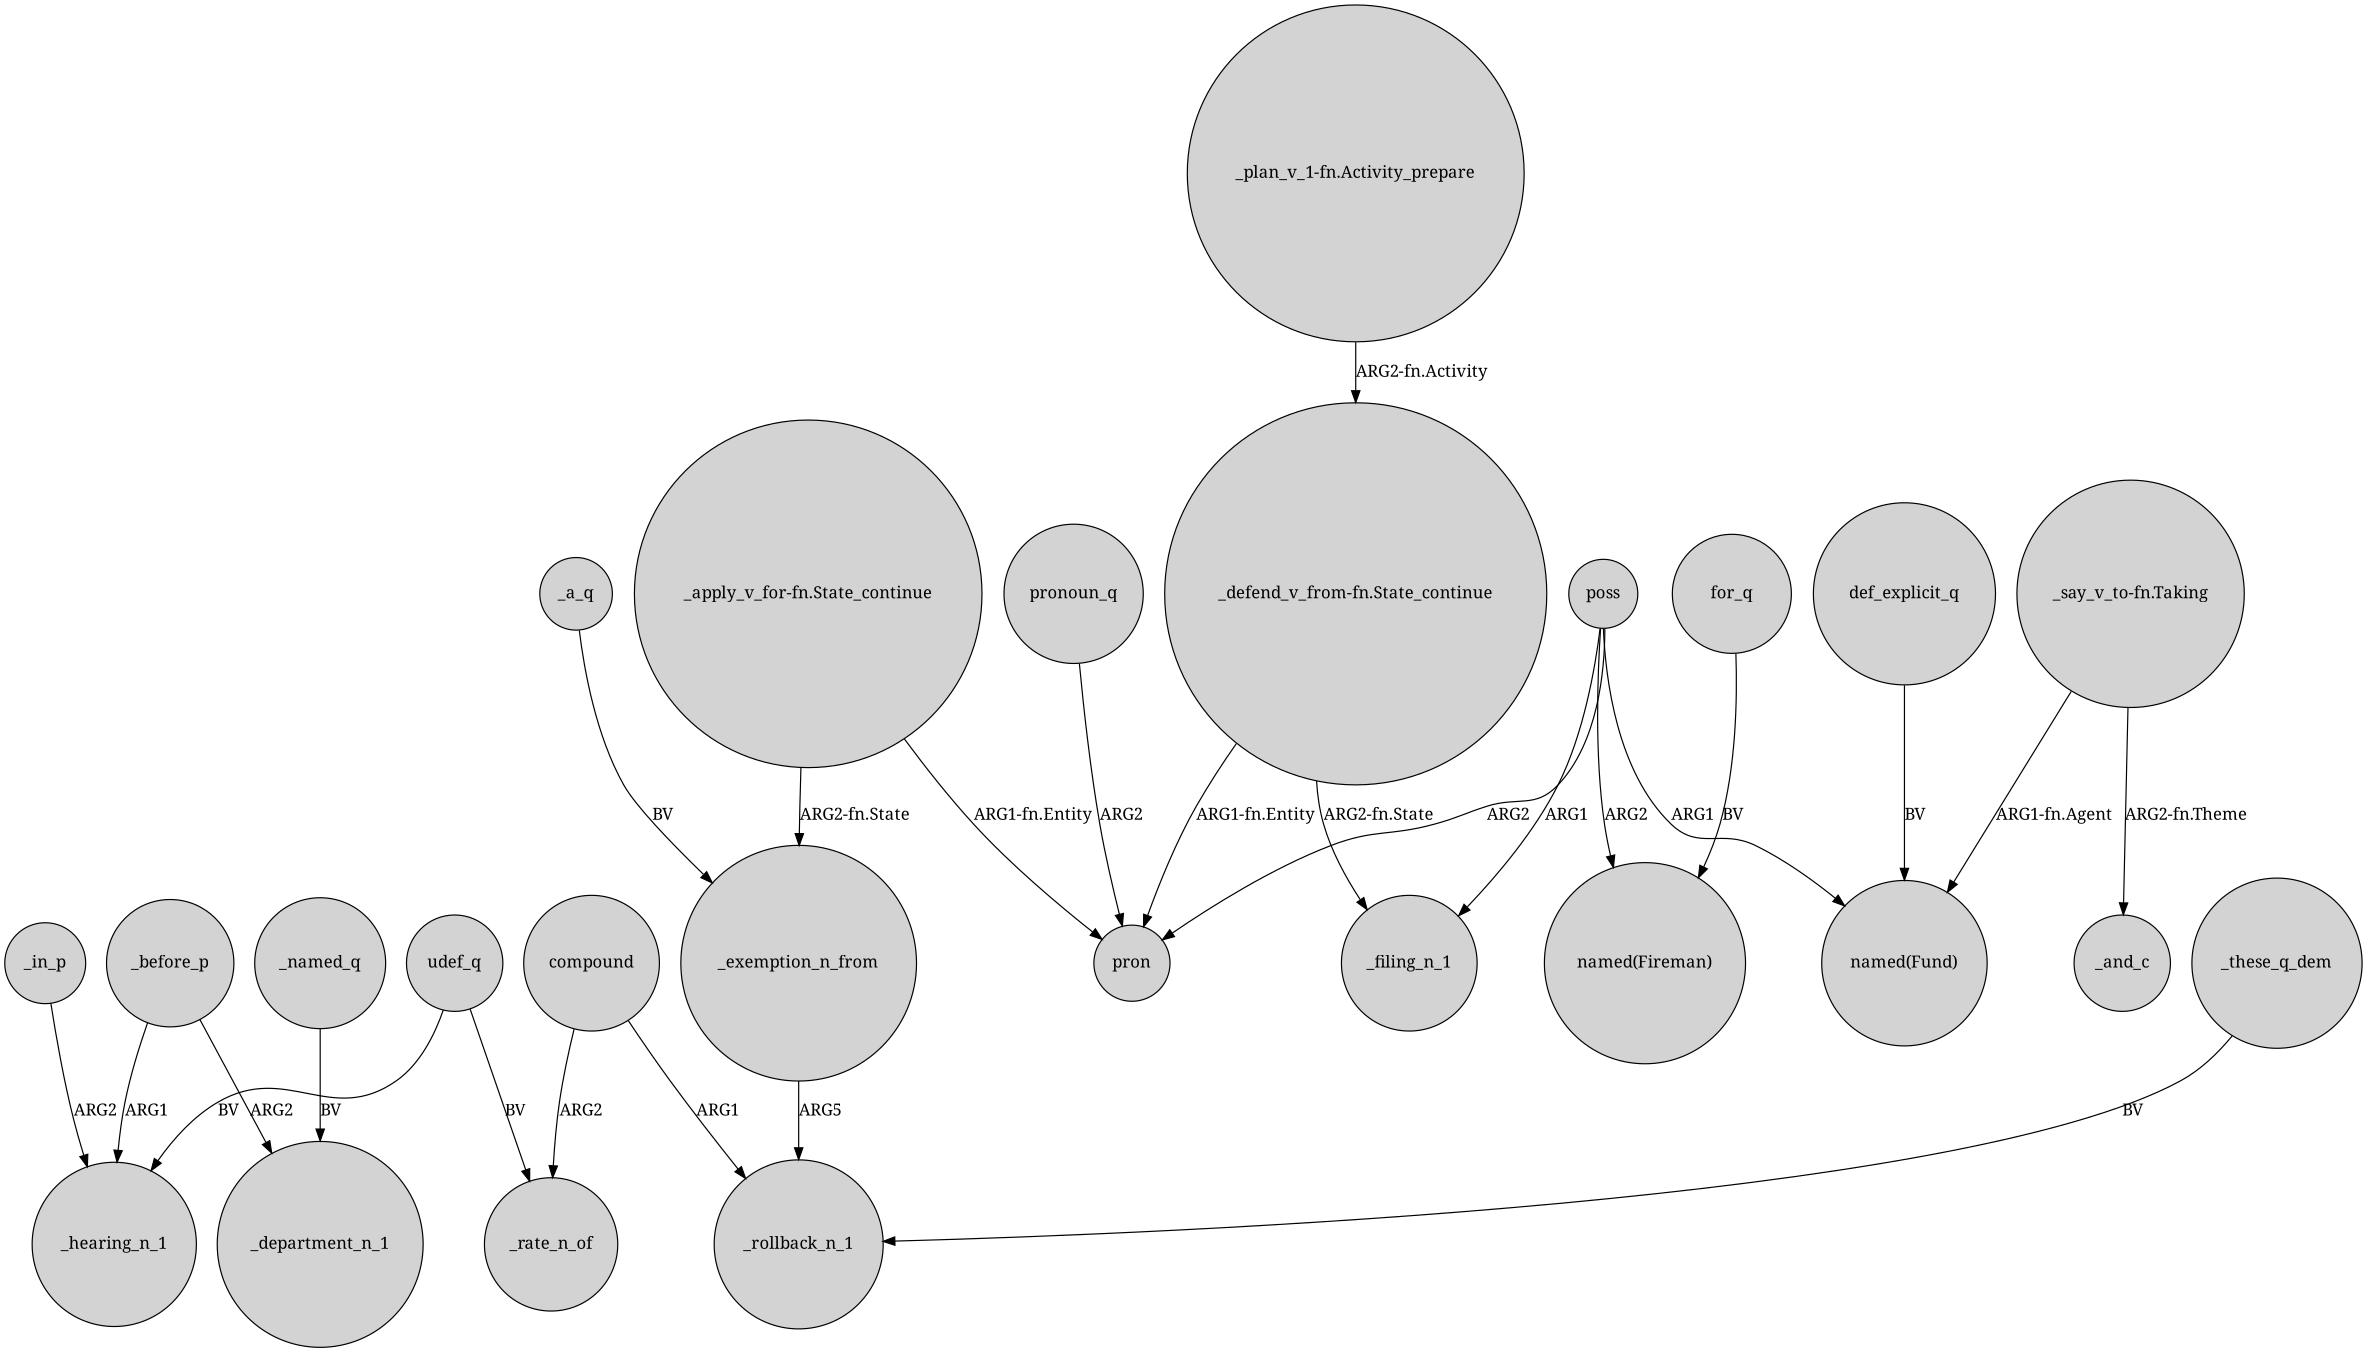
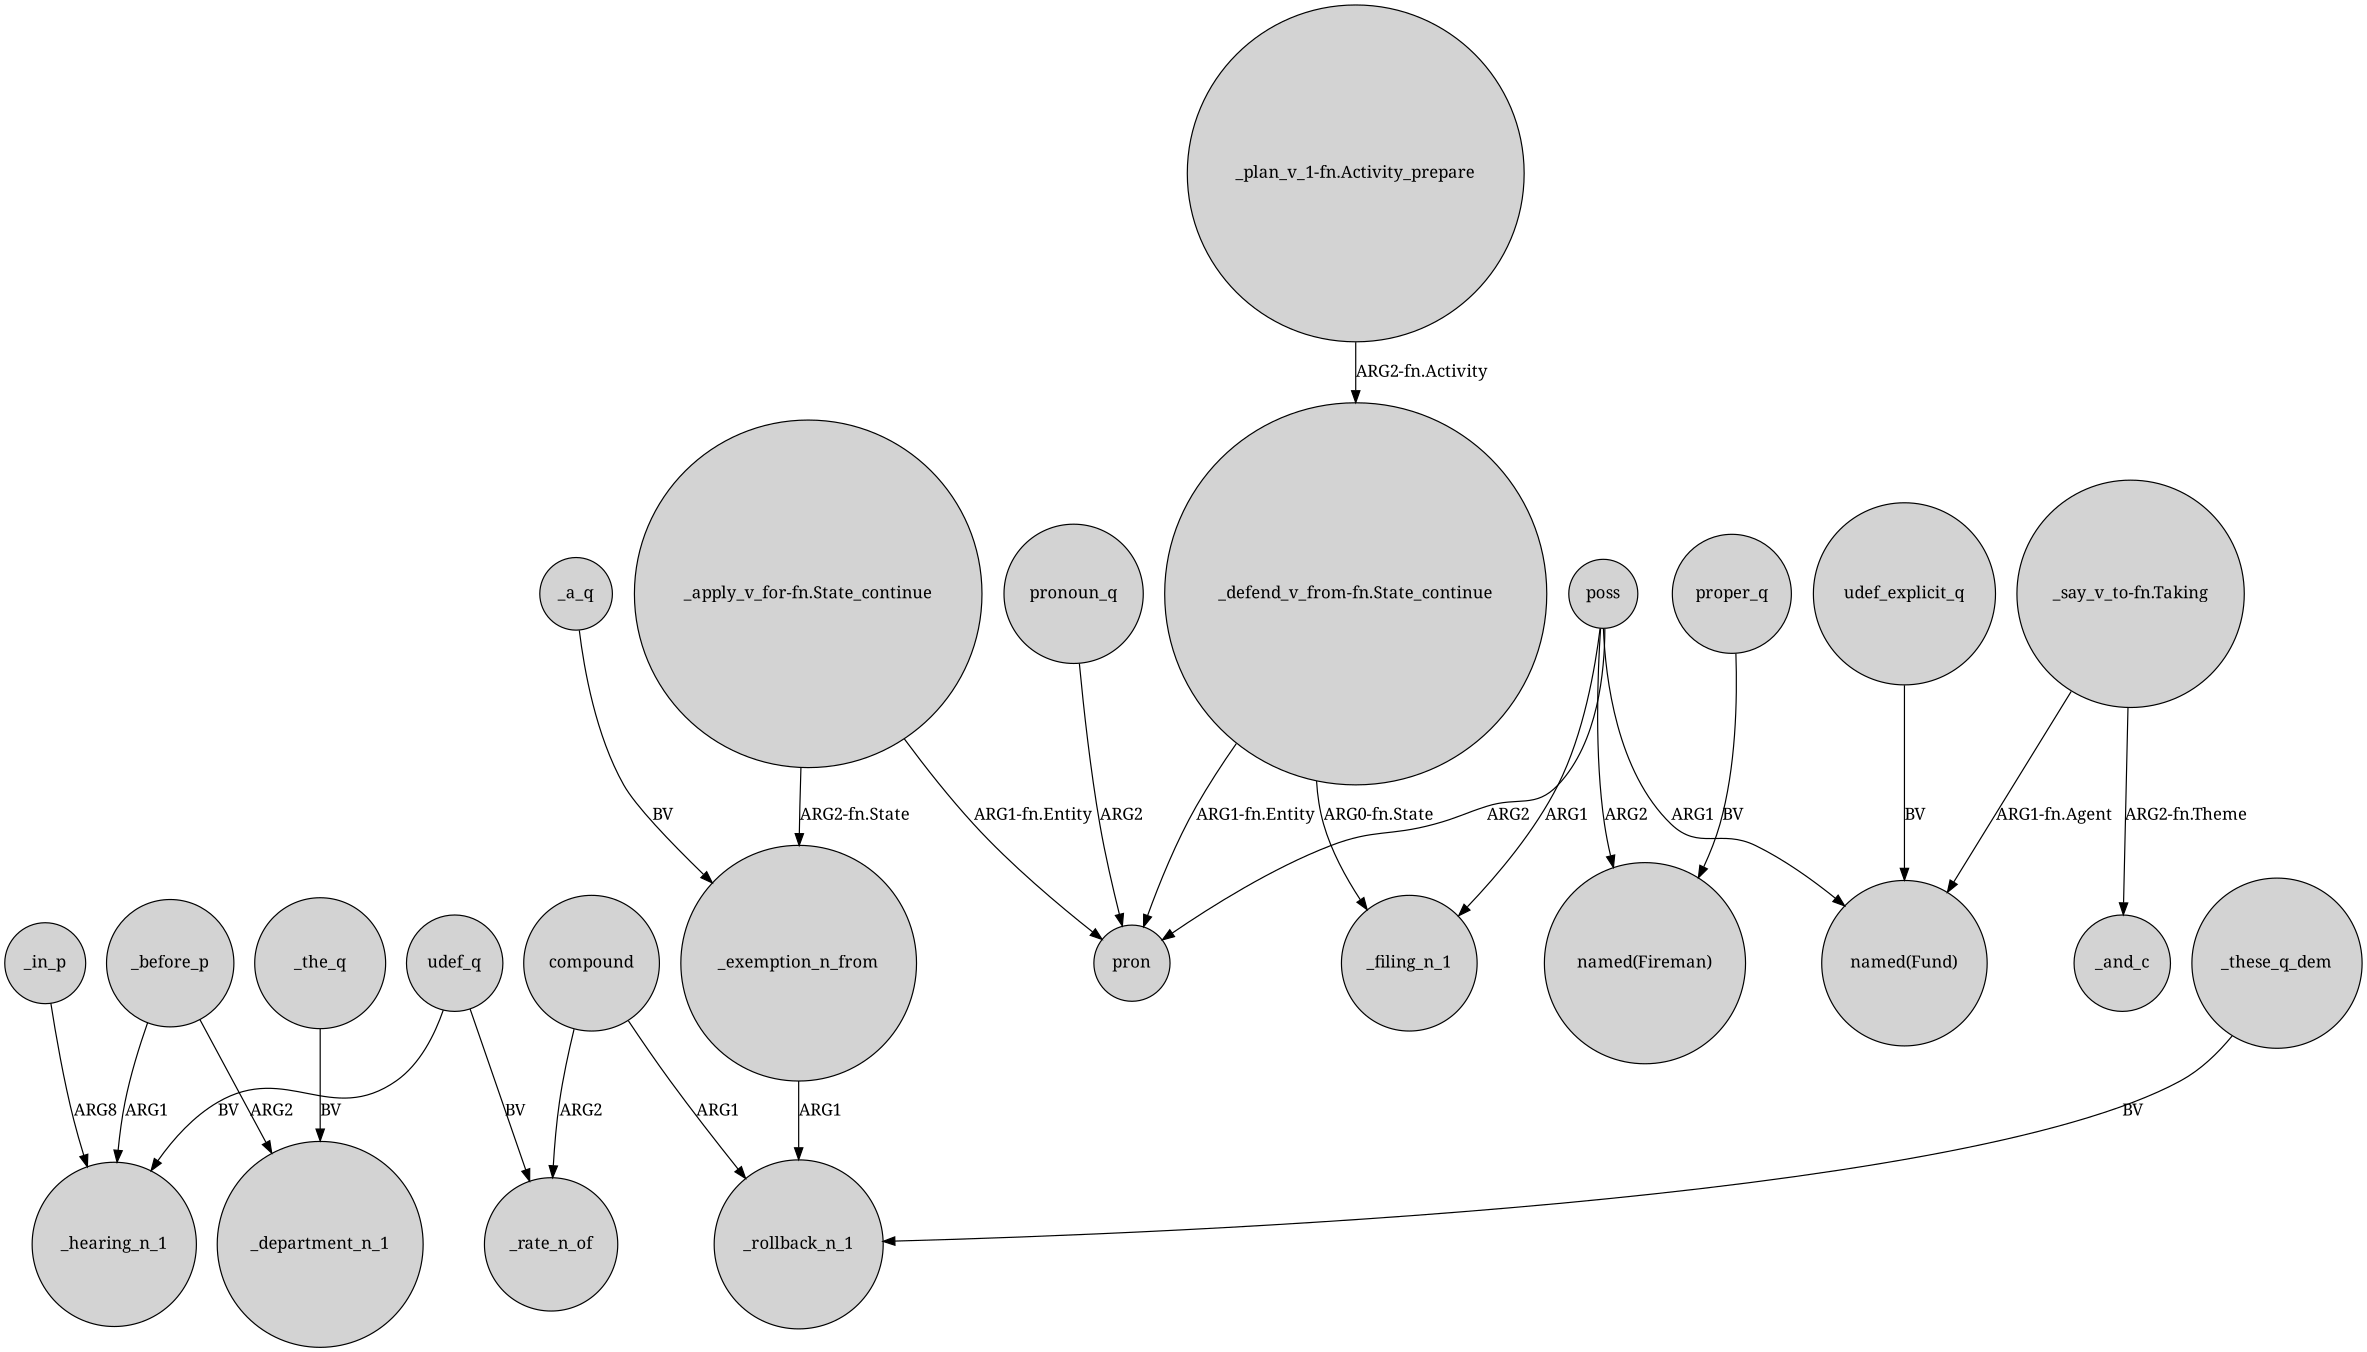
node "for_q": label "for_q" -> "proper_q"
node "def_explicit_q": label "def_explicit_q" -> "udef_explicit_q"
edge "_defend_v_from-fn.State_continue" -> "_filing_n_1": label "ARG2-fn.State" -> "ARG0-fn.State"
node "_named_q": label "_named_q" -> "_the_q"
edge "_in_p" -> "_hearing_n_1": label "ARG2" -> "ARG8"
edge "_exemption_n_from" -> "_rollback_n_1": label "ARG5" -> "ARG1"
